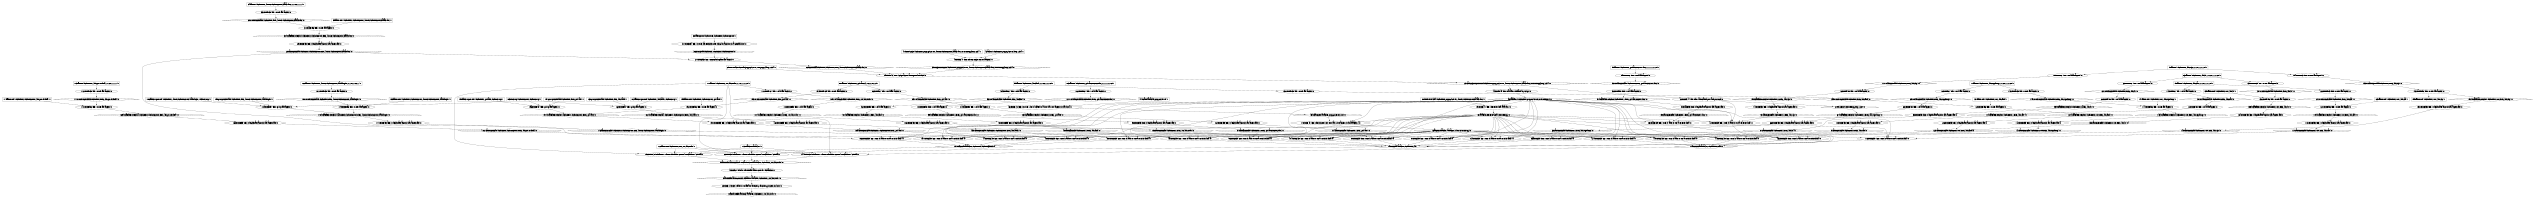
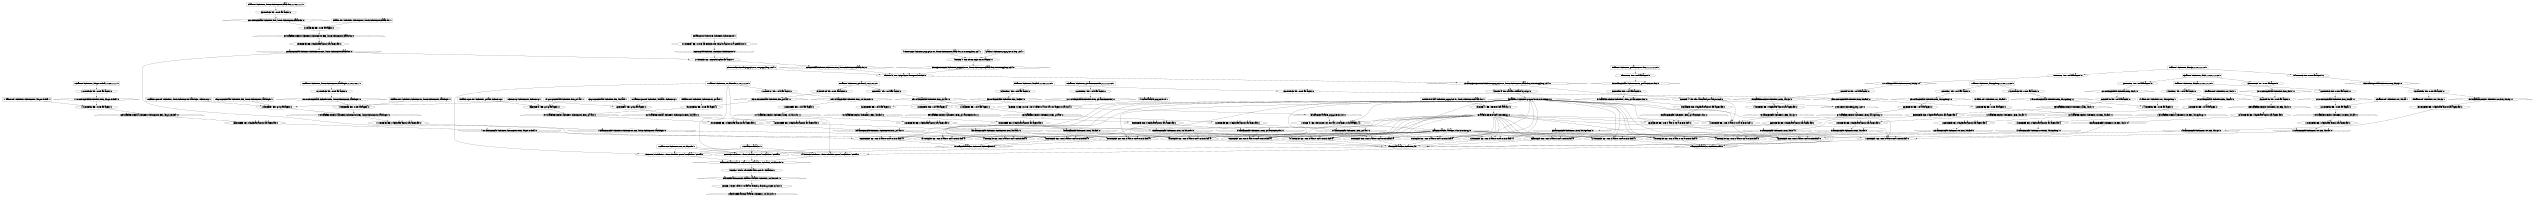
edge "133:canAccessFile(victimHost,root,exec,'/bin/ls'):0" -> "125:canAccessFile(victimHost,root,exec,'/bin/find'):0": now "133:canAccessFile(victimHost,root,exec,'/bin/ls'):0" -> "132:RULE 39 (BB - User is able to use a reverse shell):0"
